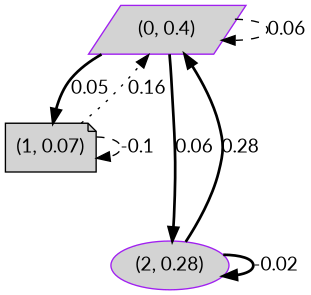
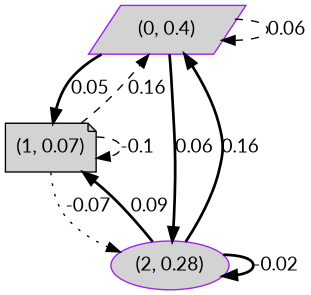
edge "(1, 0.07)" -> "(0, 0.4)": style dotted -> dashed
edge "(2, 0.28)" -> "(0, 0.4)": label "0.28" -> "0.16"
edge "(2, 0.28)" -> "(1, 0.07)": added, label "0.09"
edge "(1, 0.07)" -> "(2, 0.28)": added, label "-0.07"
